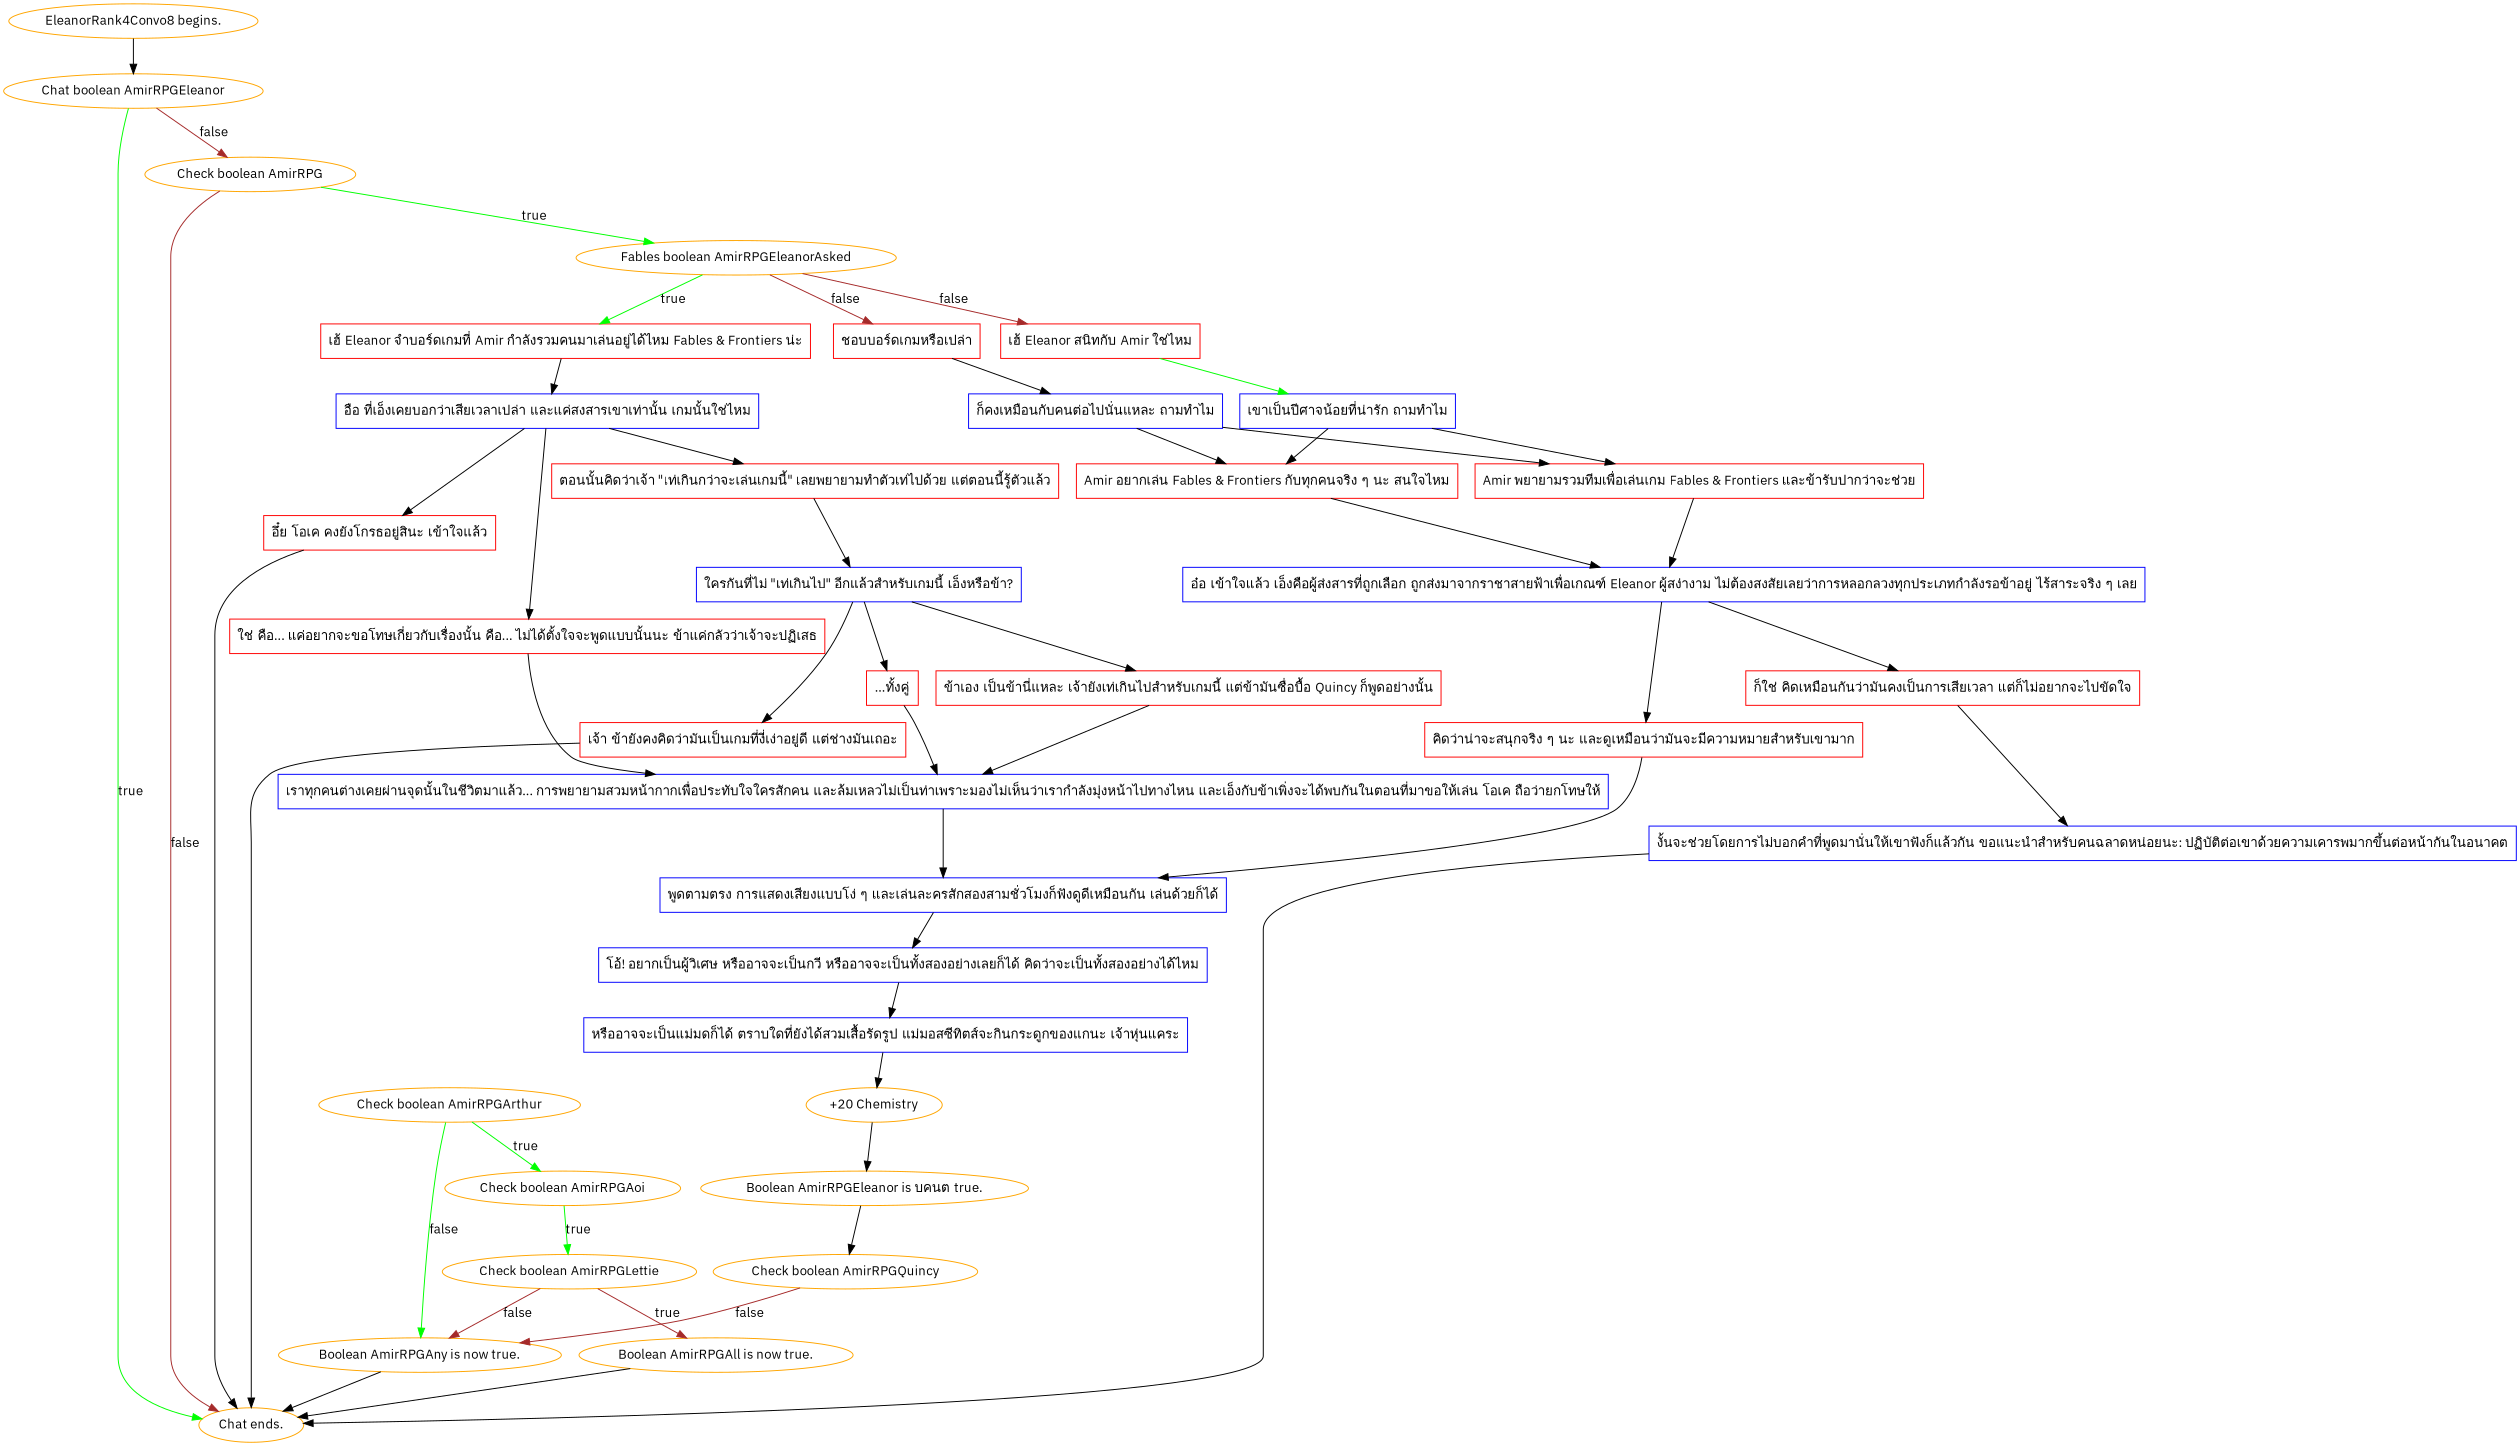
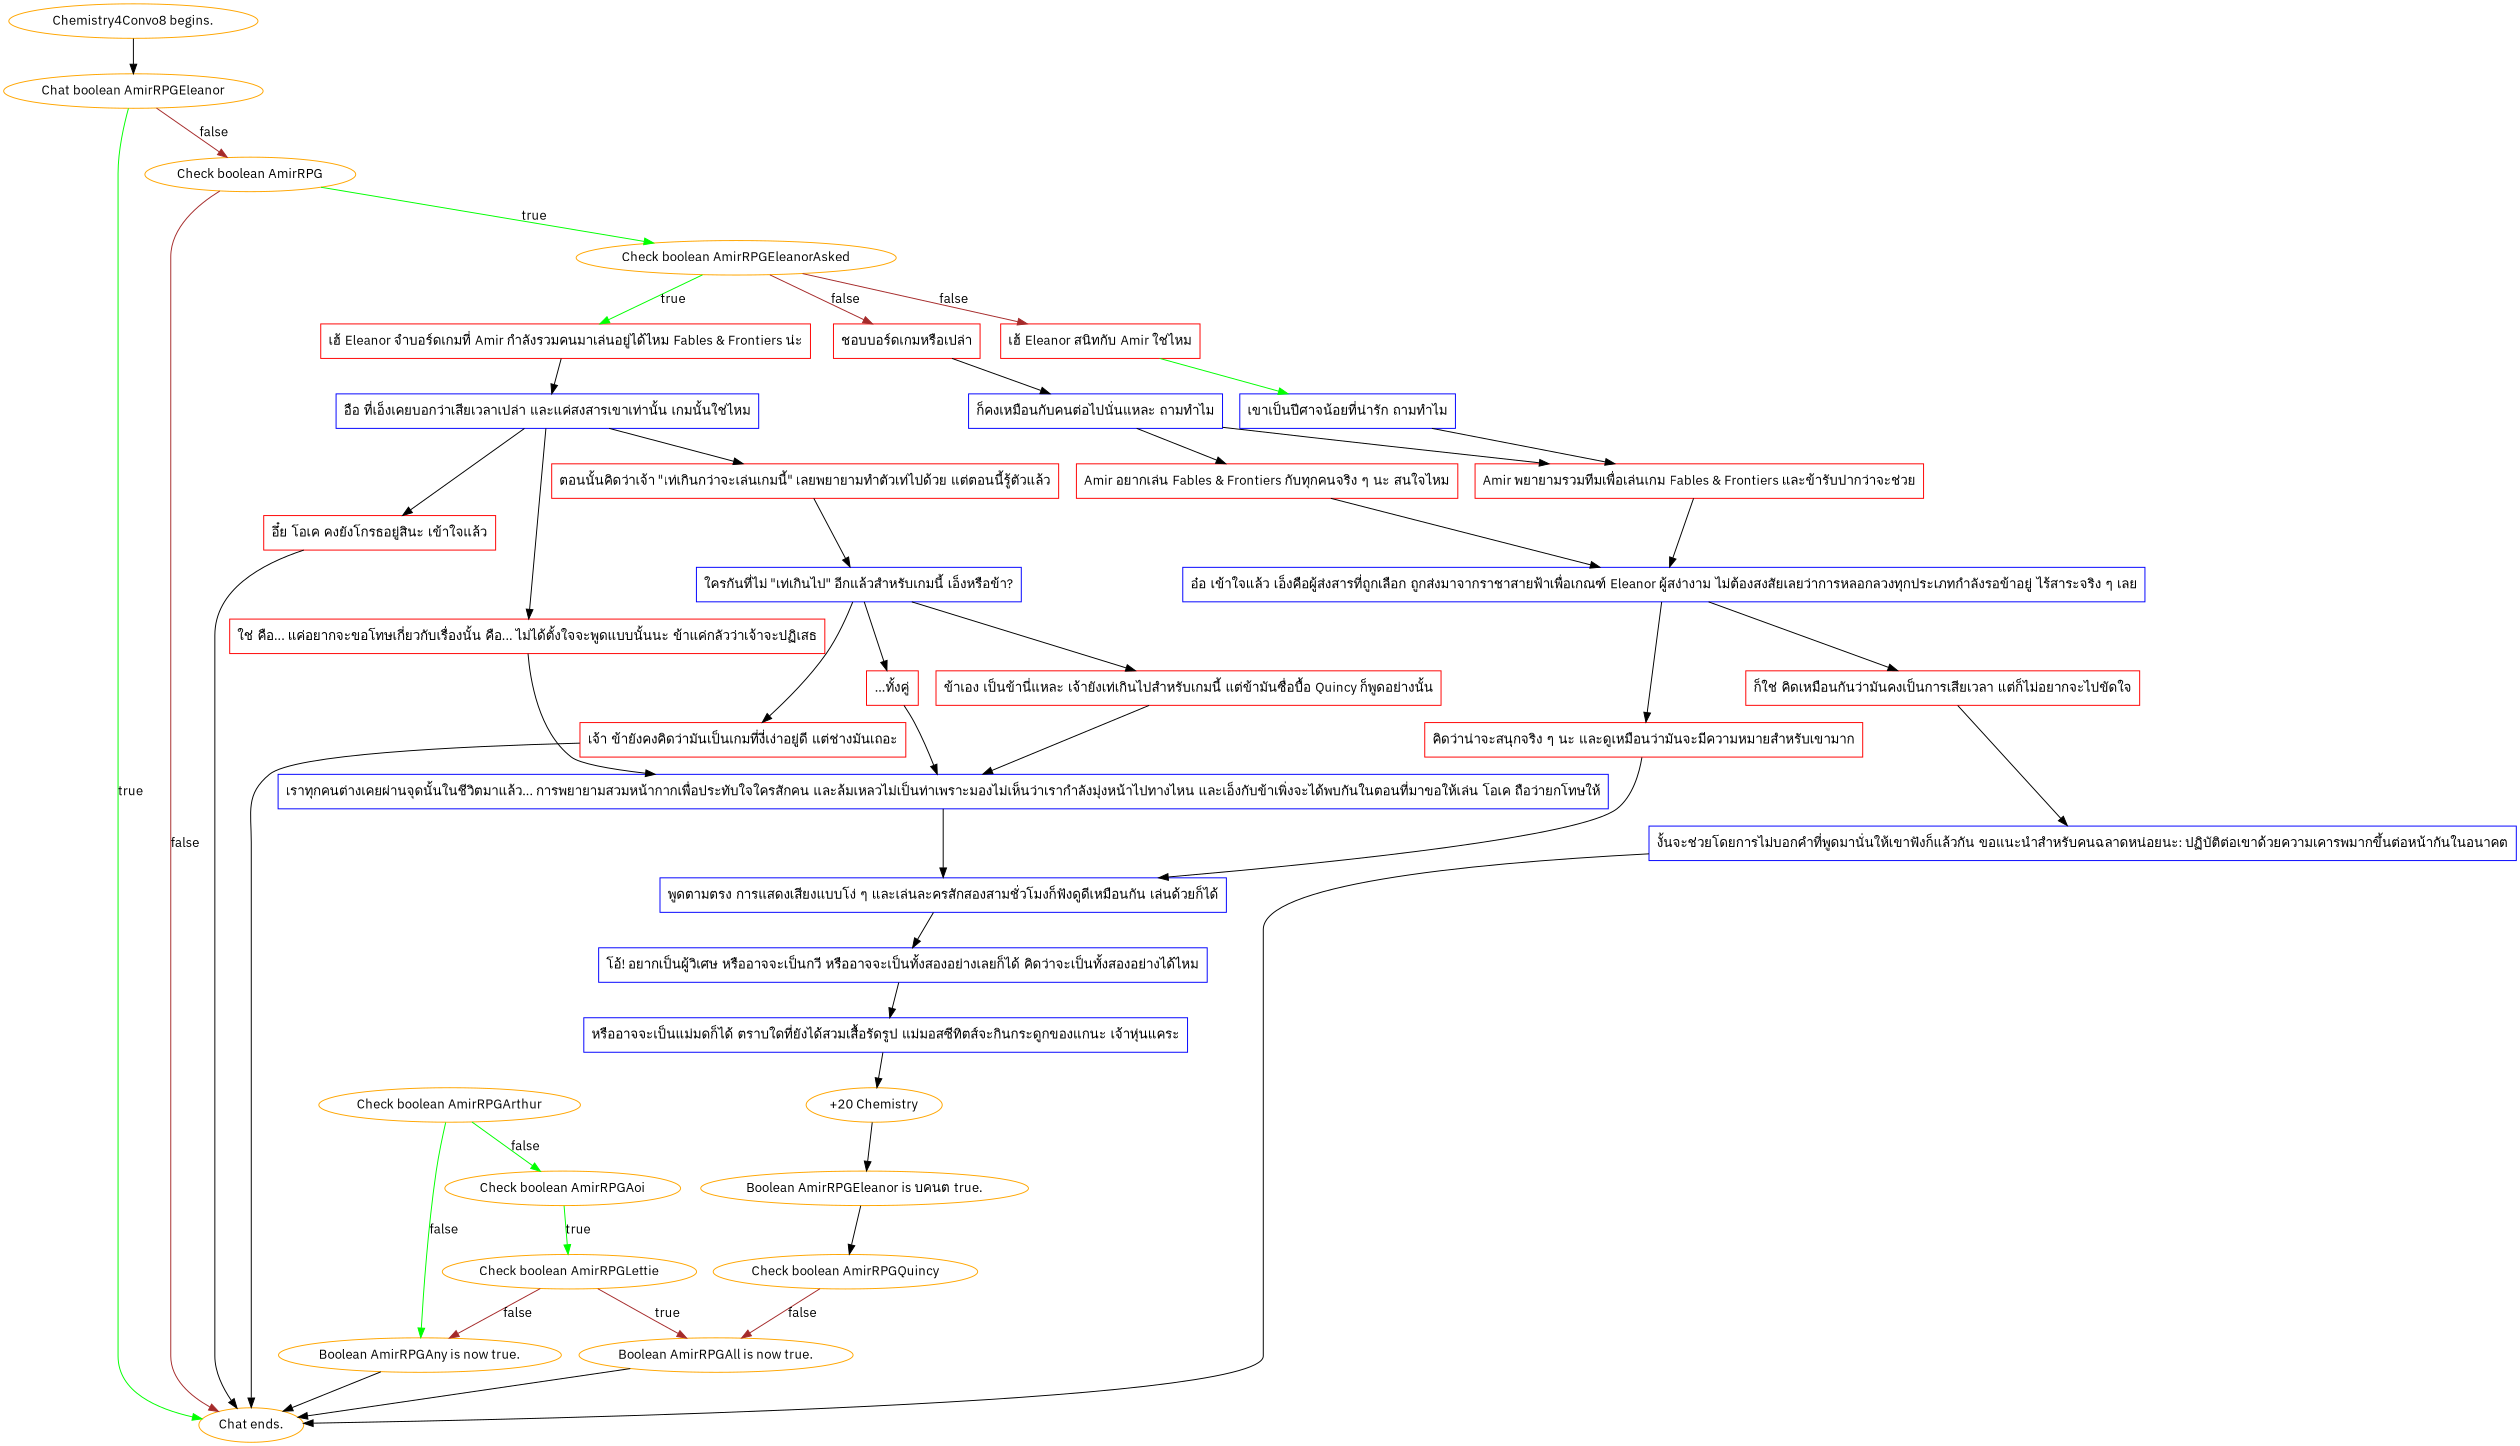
node "EleanorRank4Convo8 begins.": label "EleanorRank4Convo8 begins." -> "Chemistry4Convo8 begins."
node "Fables boolean AmirRPGEleanorAsked": label "Fables boolean AmirRPGEleanorAsked" -> "Check boolean AmirRPGEleanorAsked"
edge "เขาเป็นปีศาจน้อยที่น่ารัก ถามทำไม" -> "Amir อยากเล่น Fables & Frontiers กับทุกคนจริง ๆ นะ สนใจไหม": removed
edge "Check boolean AmirRPGArthur" -> "Check boolean AmirRPGAoi": label "true" -> "false"
edge "Check boolean AmirRPGQuincy" -> "Boolean AmirRPGAny is now true.": now "Check boolean AmirRPGQuincy" -> "Boolean AmirRPGAll is now true."
